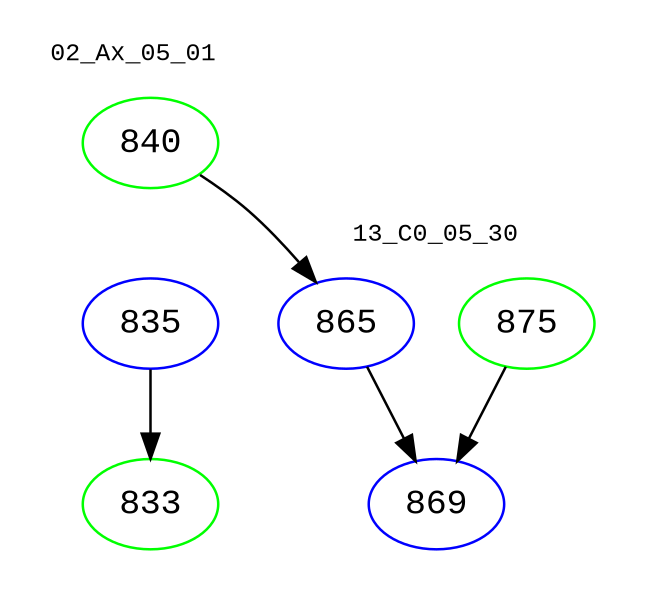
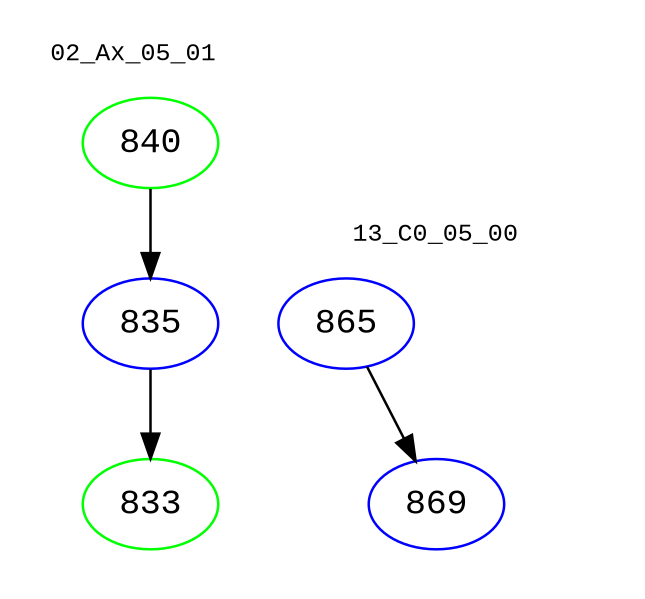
edge "840" -> "865": now "840" -> "835"
cluster "13_C0_05_30": label "13_C0_05_30" -> "13_C0_05_00"
node "875": removed
